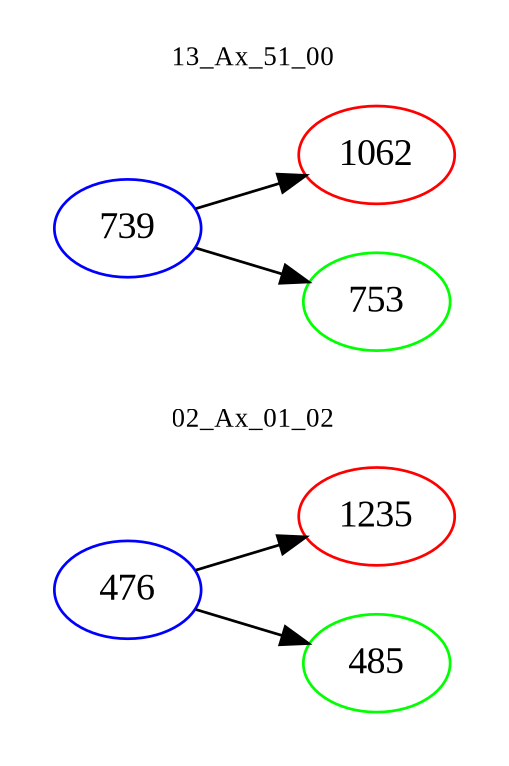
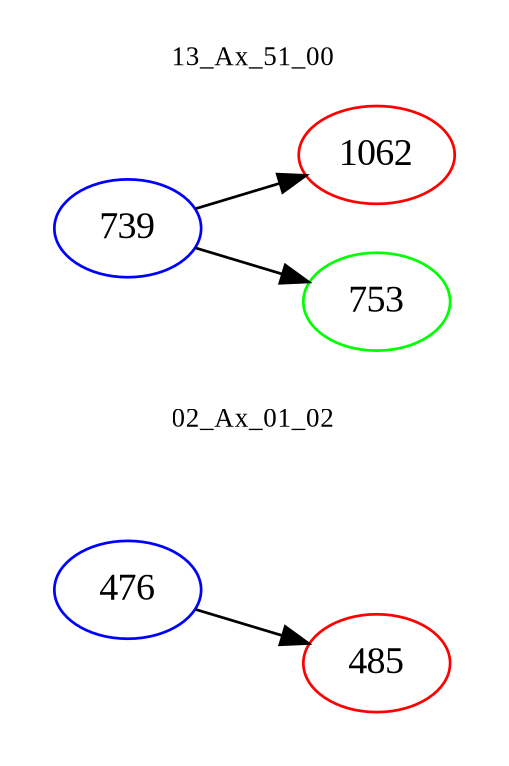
node "1235": removed
node "485": color green -> red
